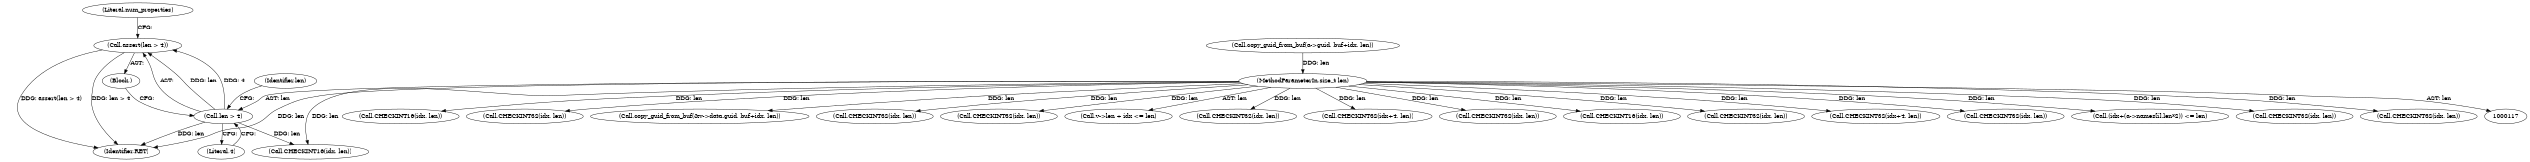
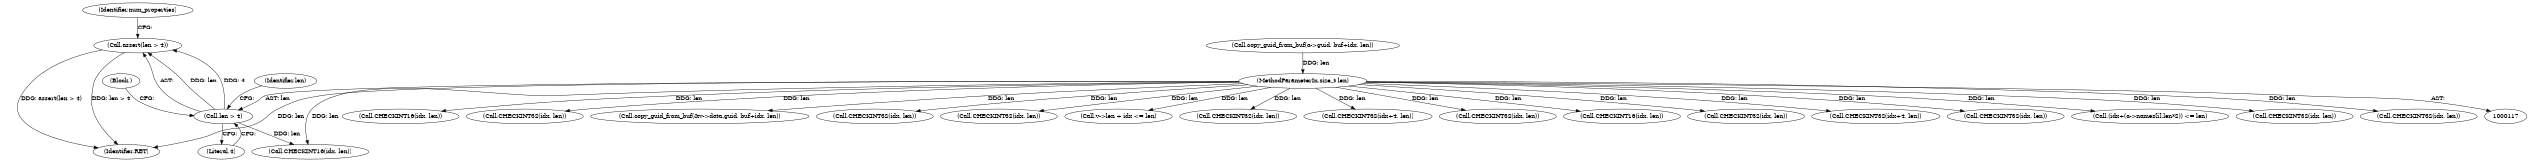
node "(Literal,num_properties)": label "(Literal,num_properties)" -> "(Identifier,num_properties)"
edge "(Call,assert(len > 4))" -> "(Block,)": removed, label "AST:"
edge "(MethodParameterIn,size_t len)" -> "(Call,v->len + idx <= len)": label "AST: len" -> "DDG: len"
edge "(MethodParameterIn,size_t len)" -> "1000117": label "AST: len" -> "AST: "
edge "(Call,len > 4)" -> "(Identifier,RET)": removed, label "DDG: len"
